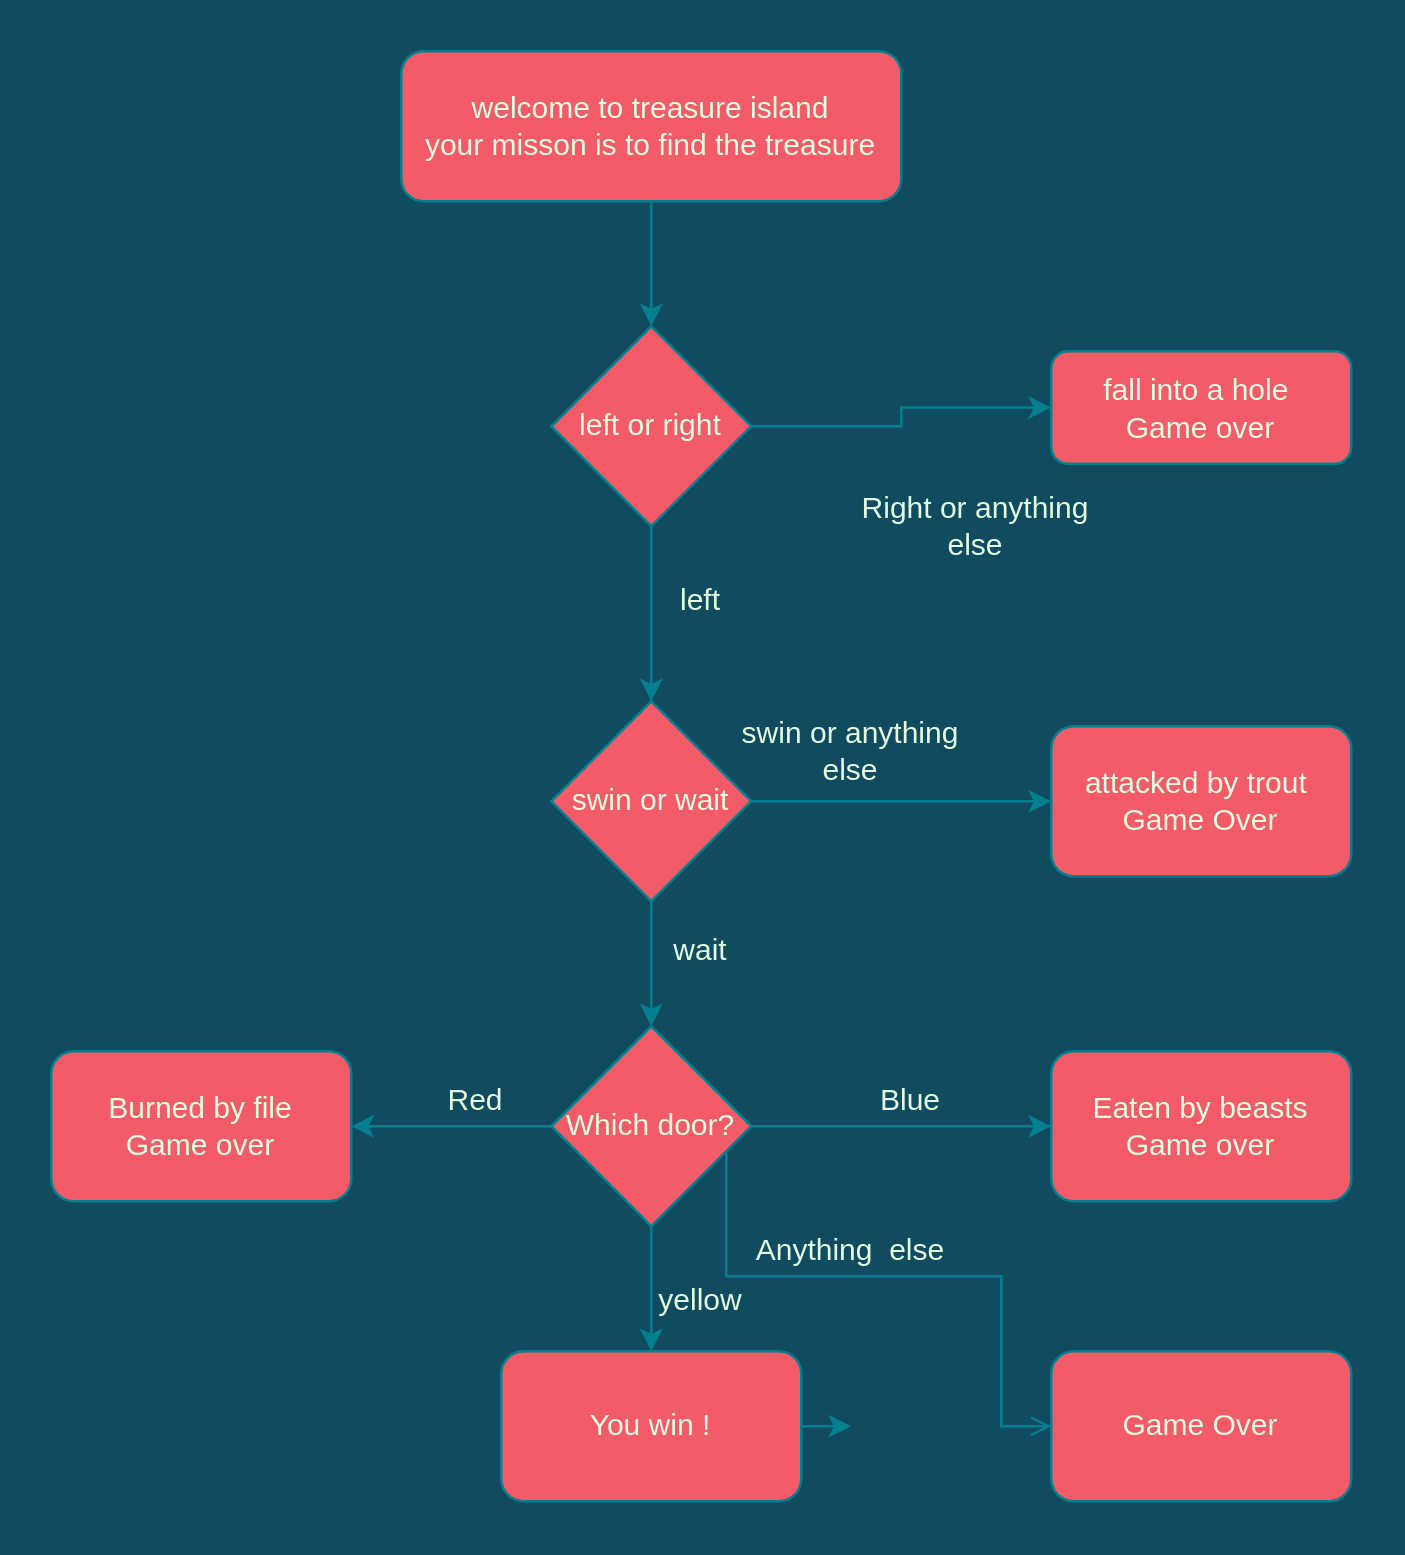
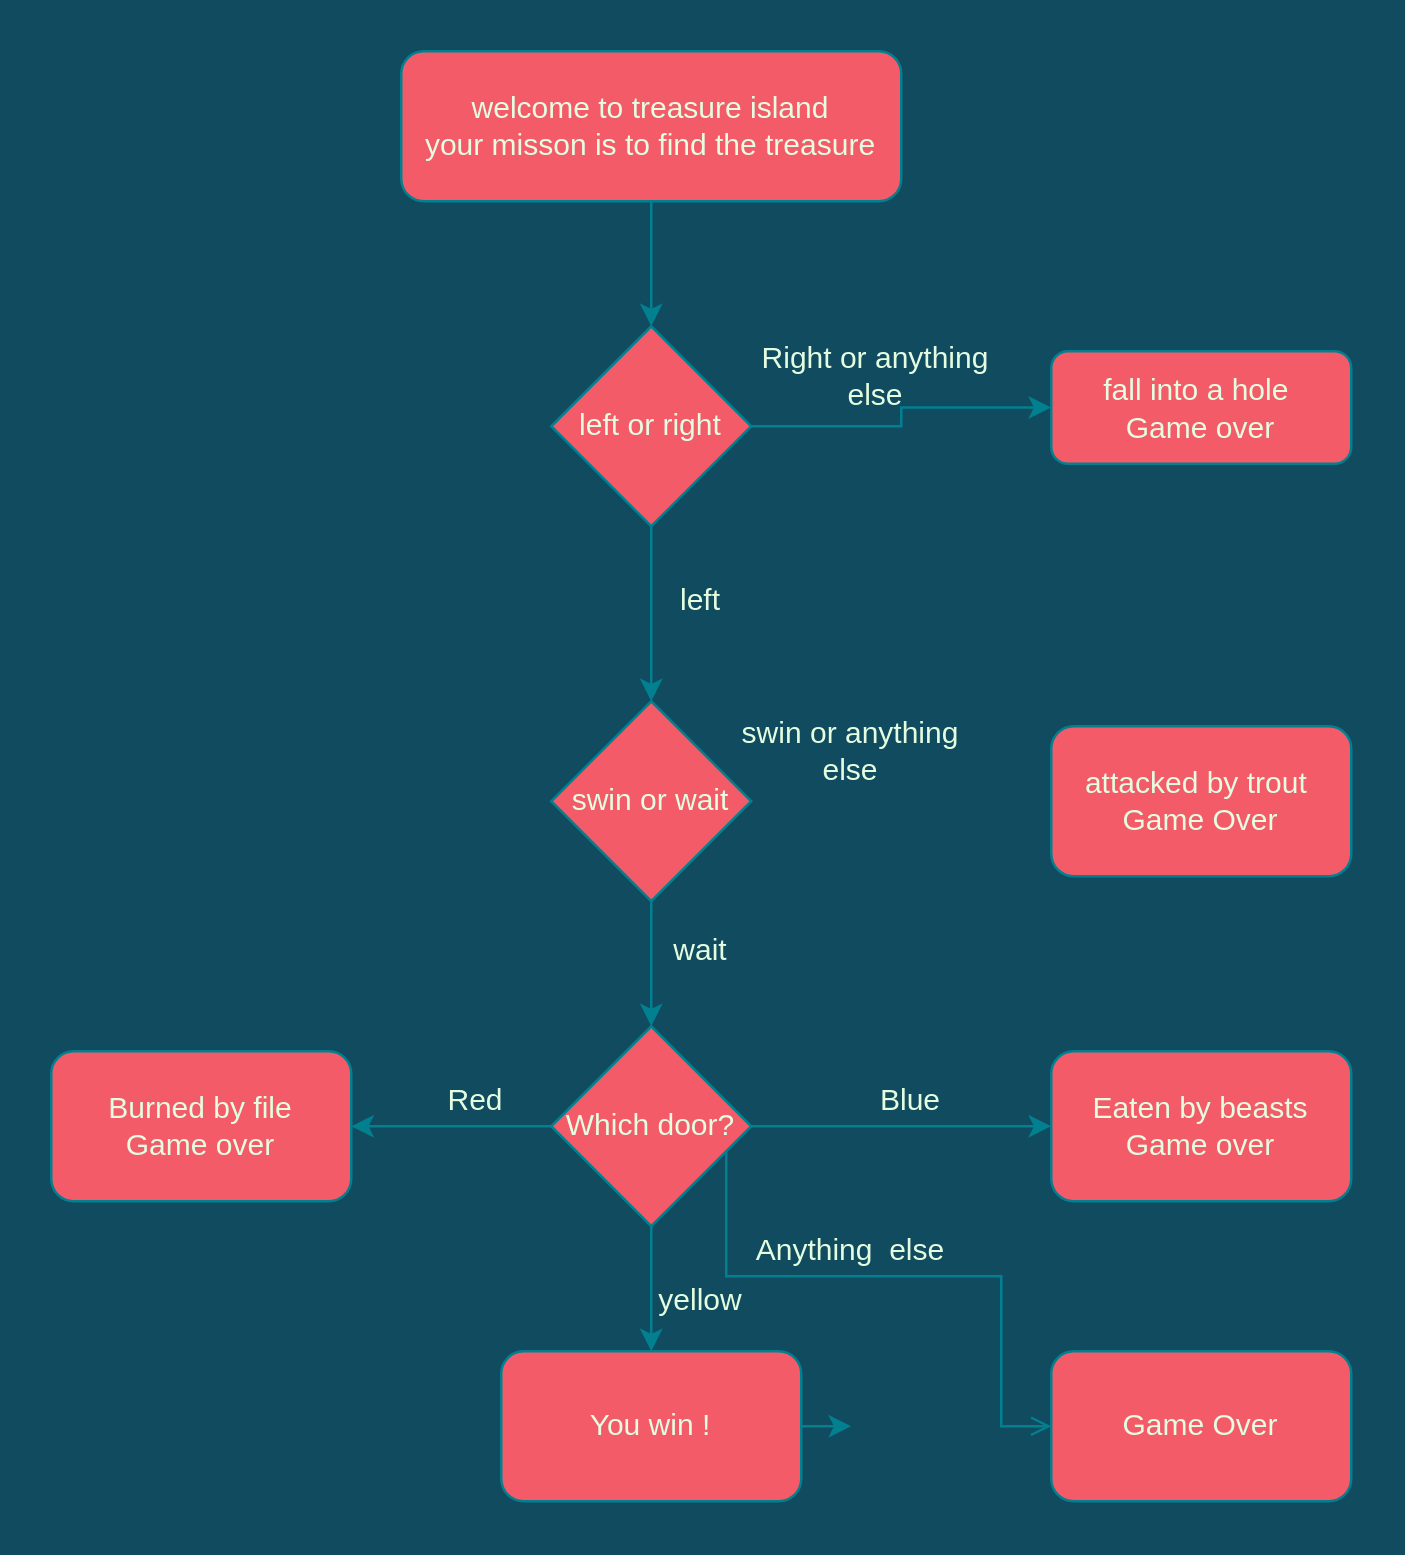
node "Right or anything else": moved (976, 526) -> (876, 376)
edge "swin or wait" -> "attacked by trout Game Over": removed
